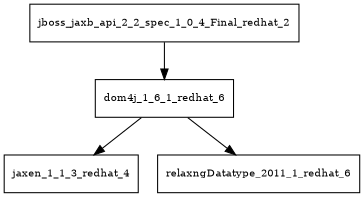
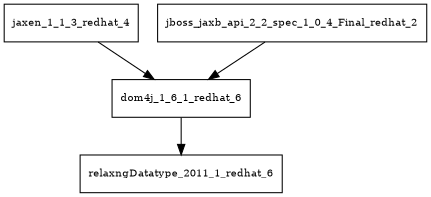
edge "dom4j_1_6_1_redhat_6" -> "jaxen_1_1_3_redhat_4": reversed
